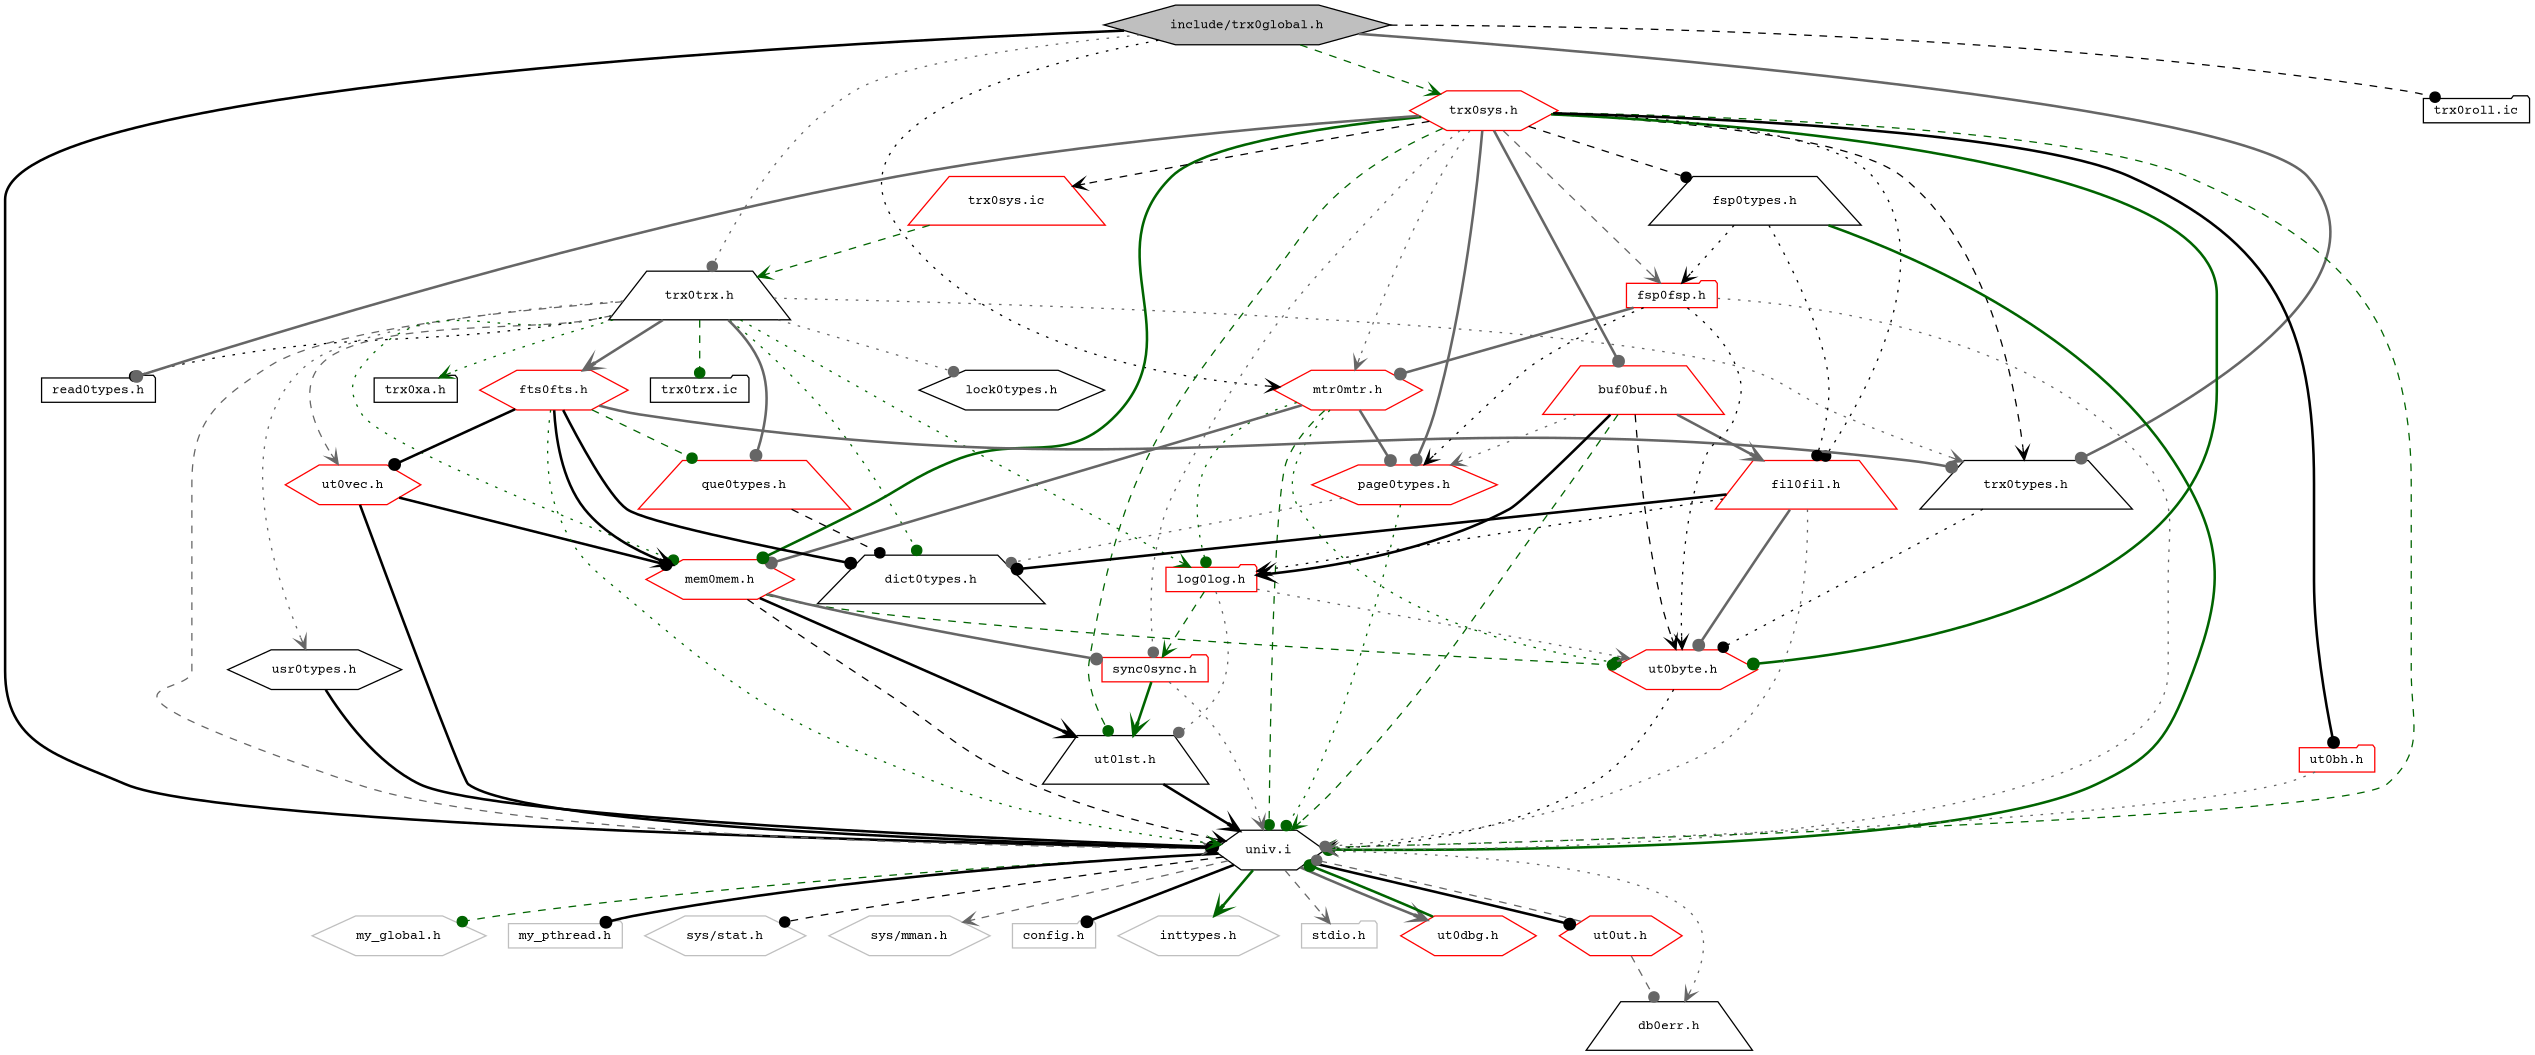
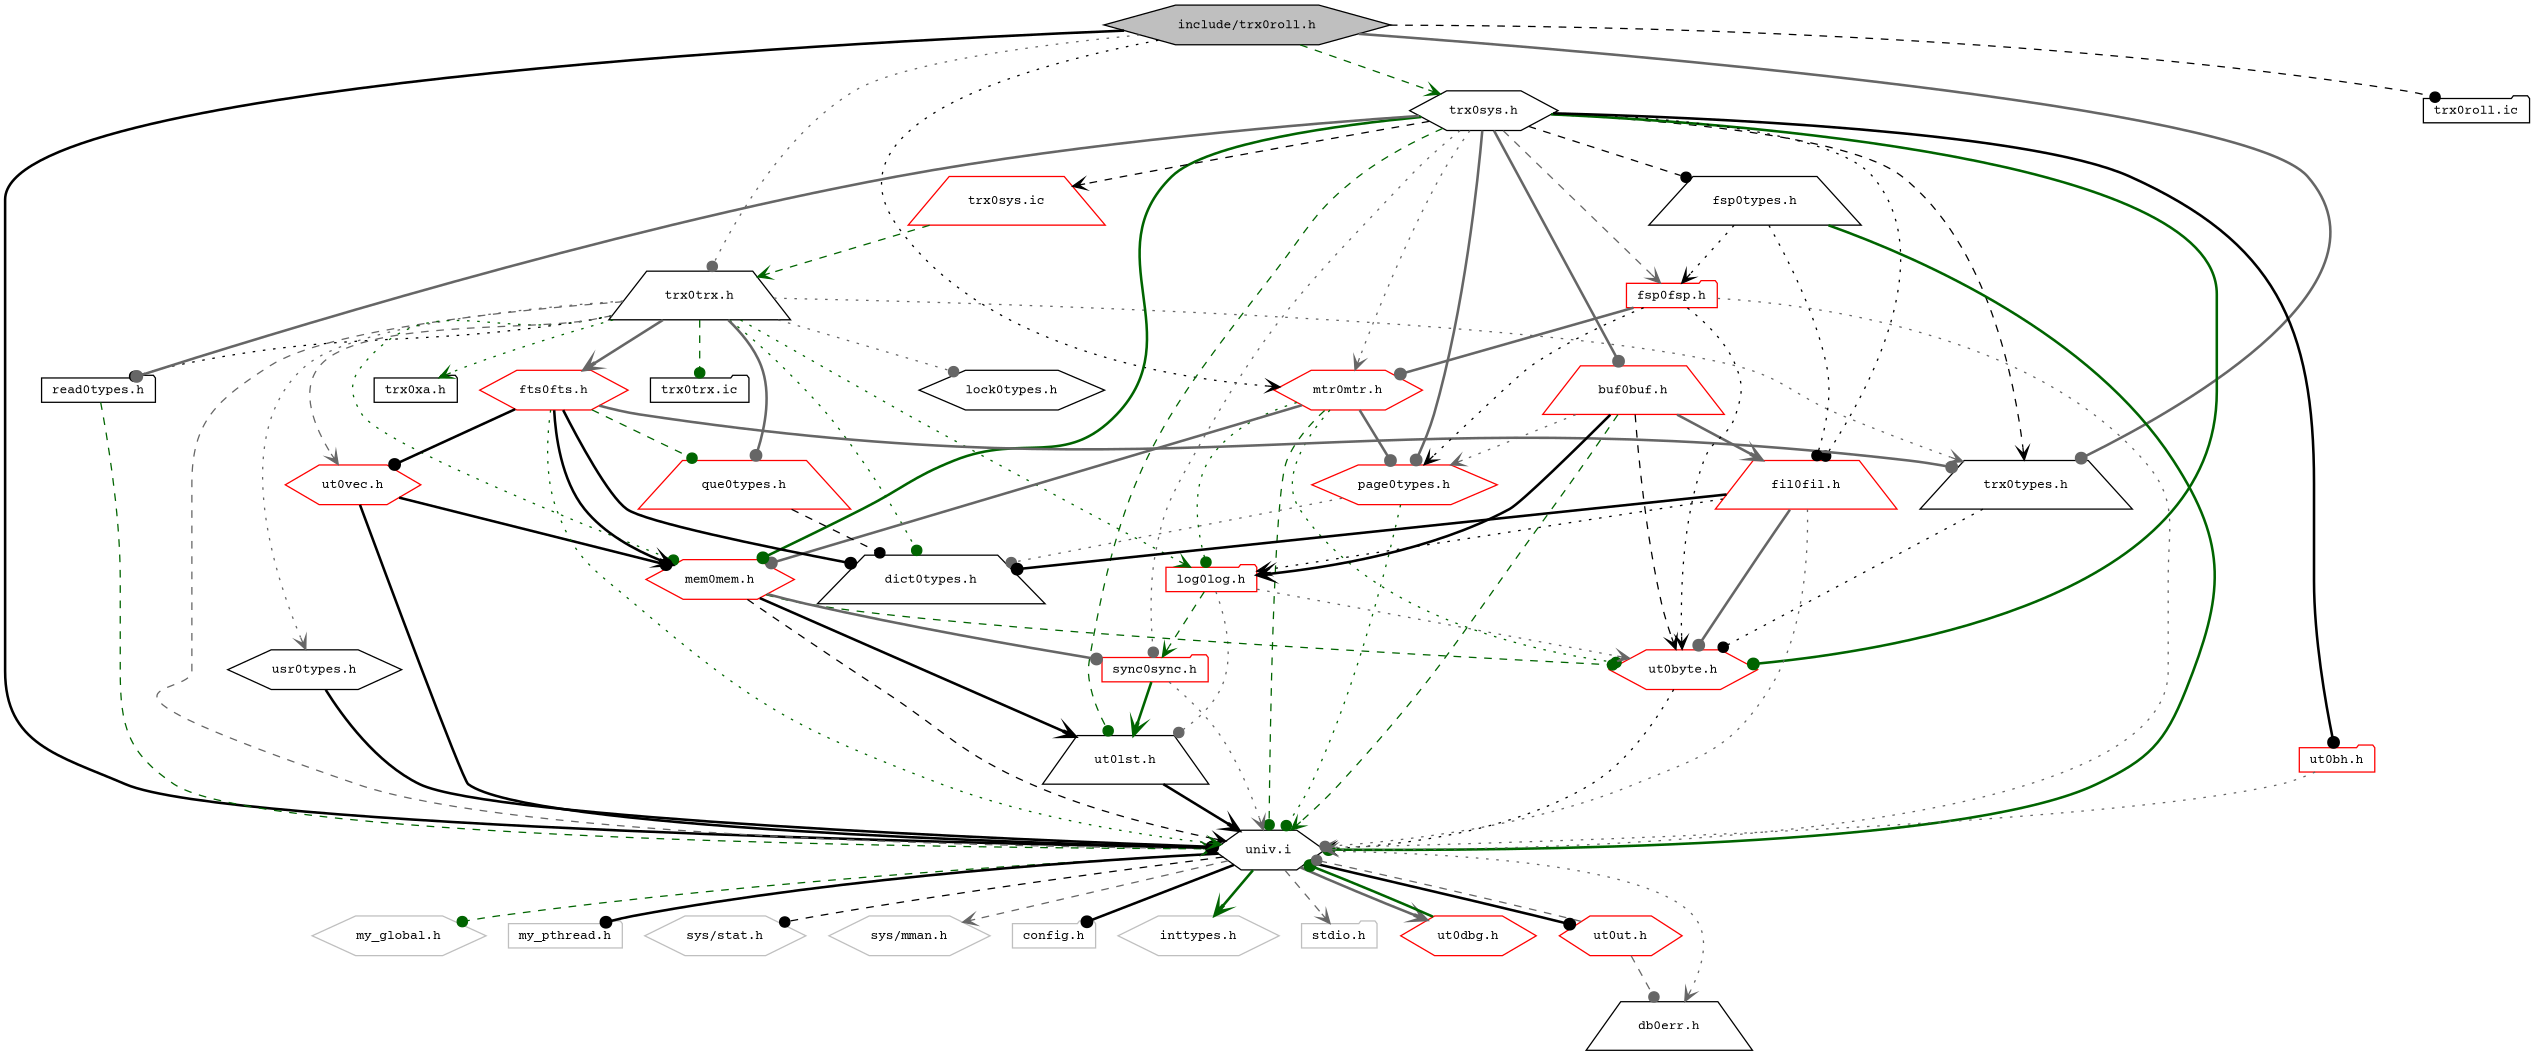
node "include/trx0global.h": label "include/trx0global.h" -> "include/trx0roll.h"
node "trx0sys.h": color red -> black
edge "trx0sys.h" -> "univ.i": now "read0types.h" -> "univ.i"
